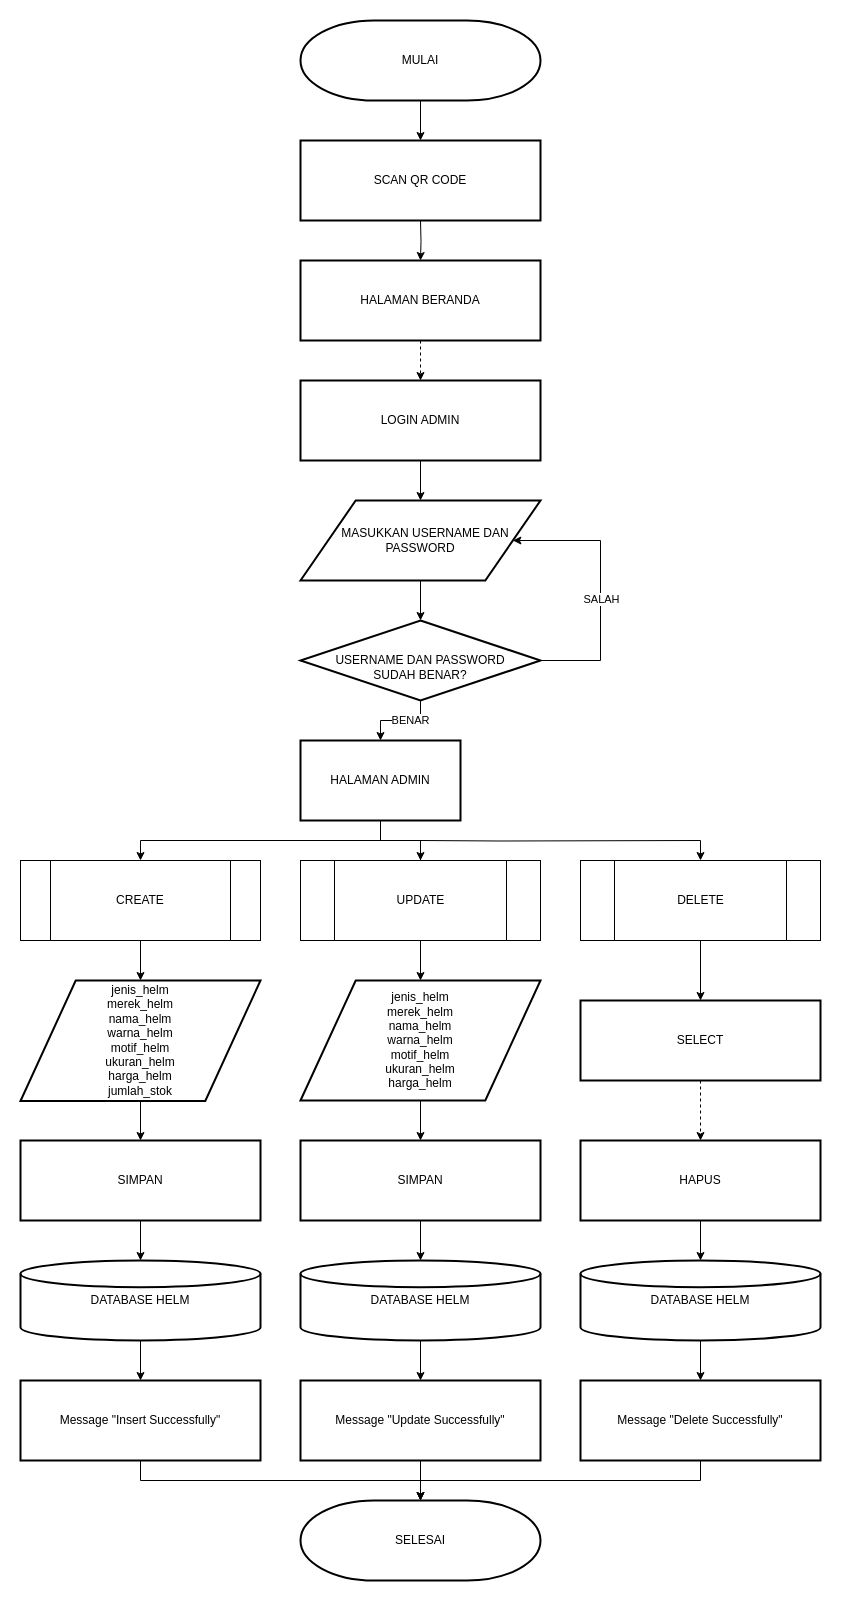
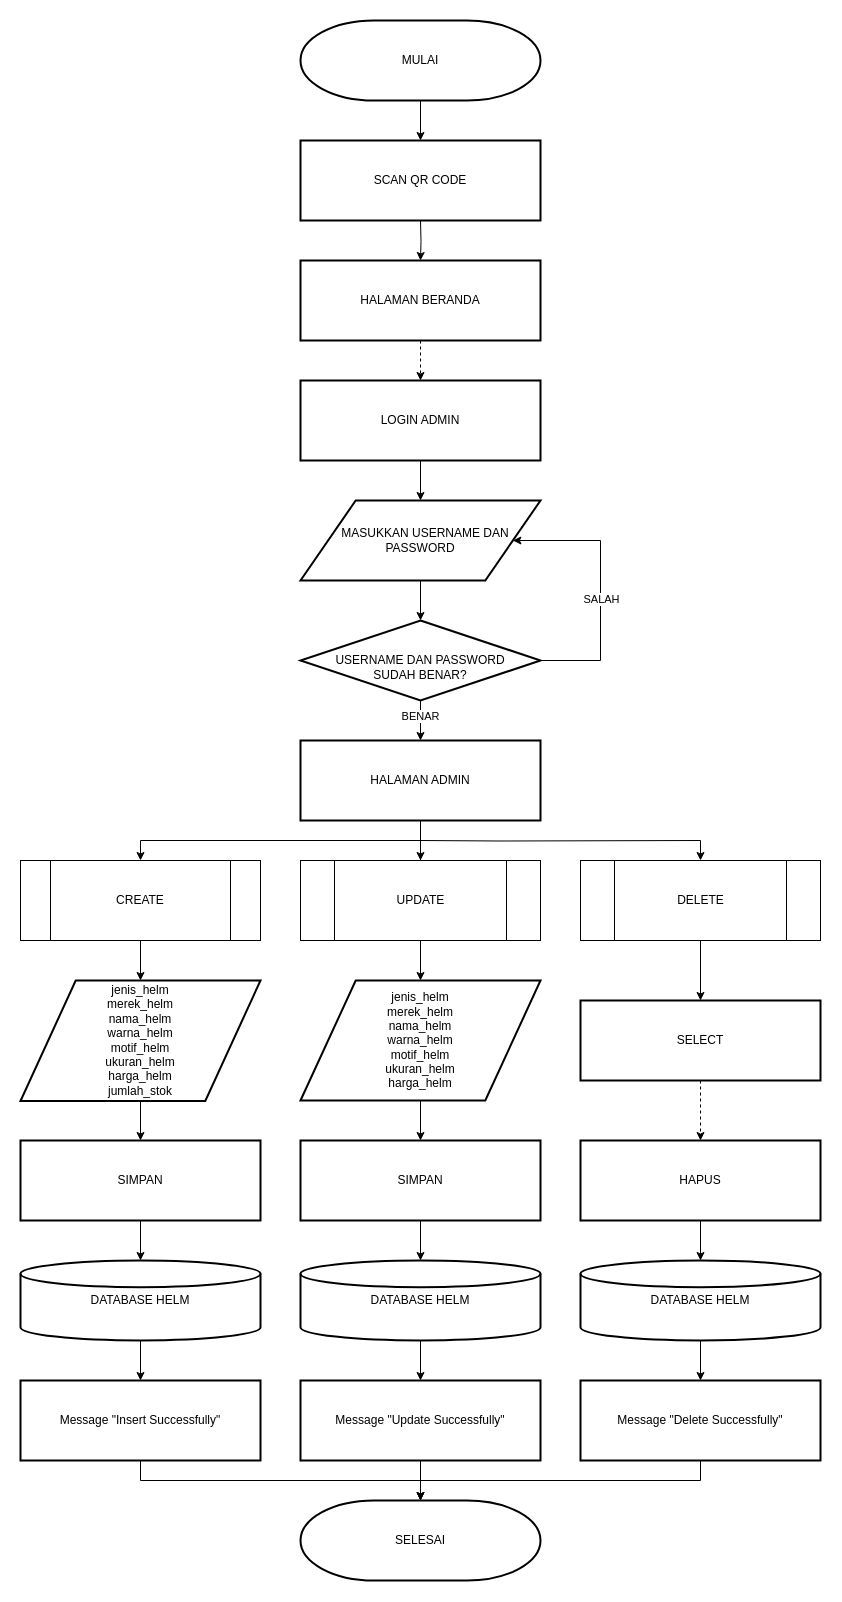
node "HALAMAN ADMIN": size 160x80 -> 240x80
